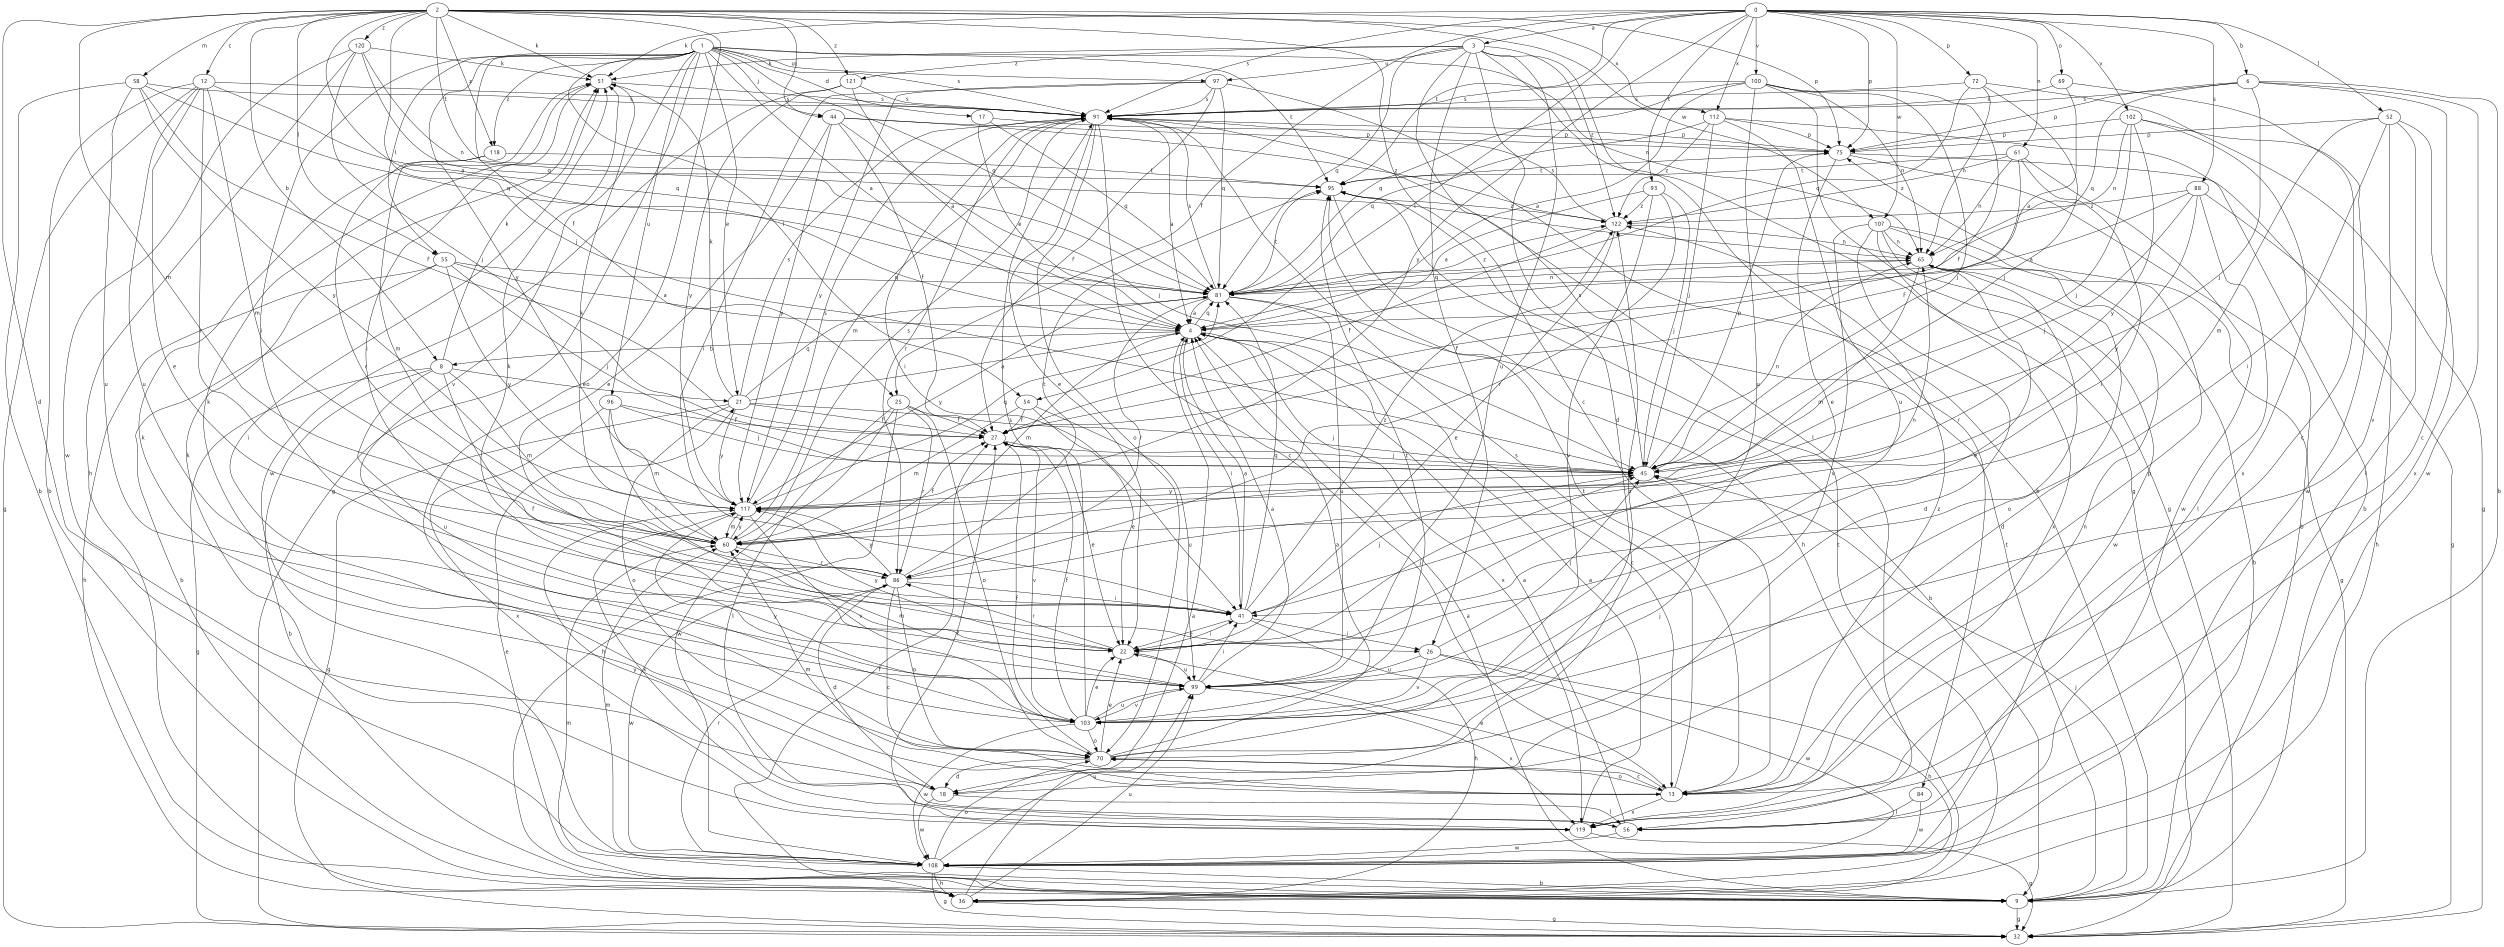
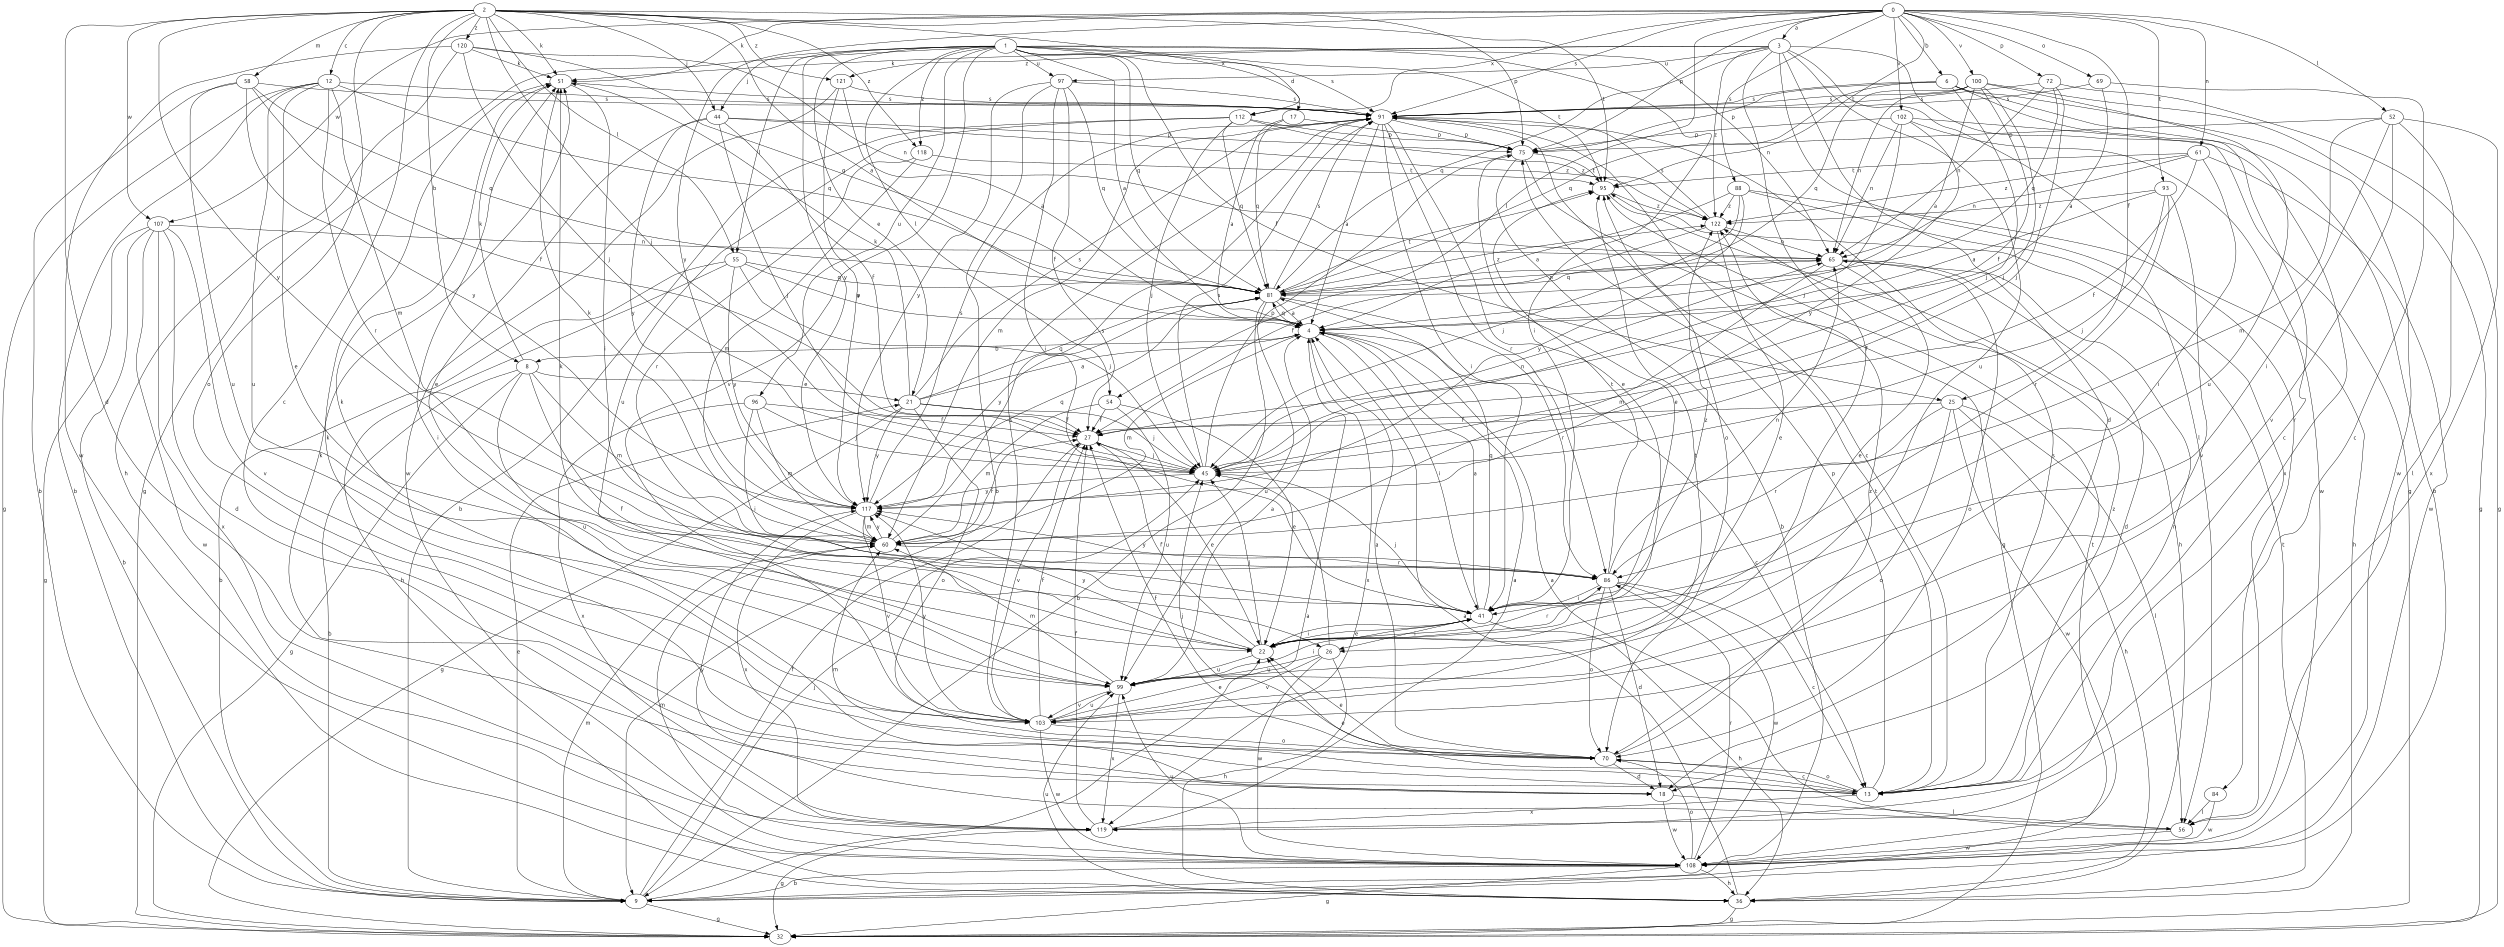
edge "17" -> "4": label "e" -> "a"
edge "2" -> "60": label "m" -> "y"
edge "22" -> "27": added, label "f"
